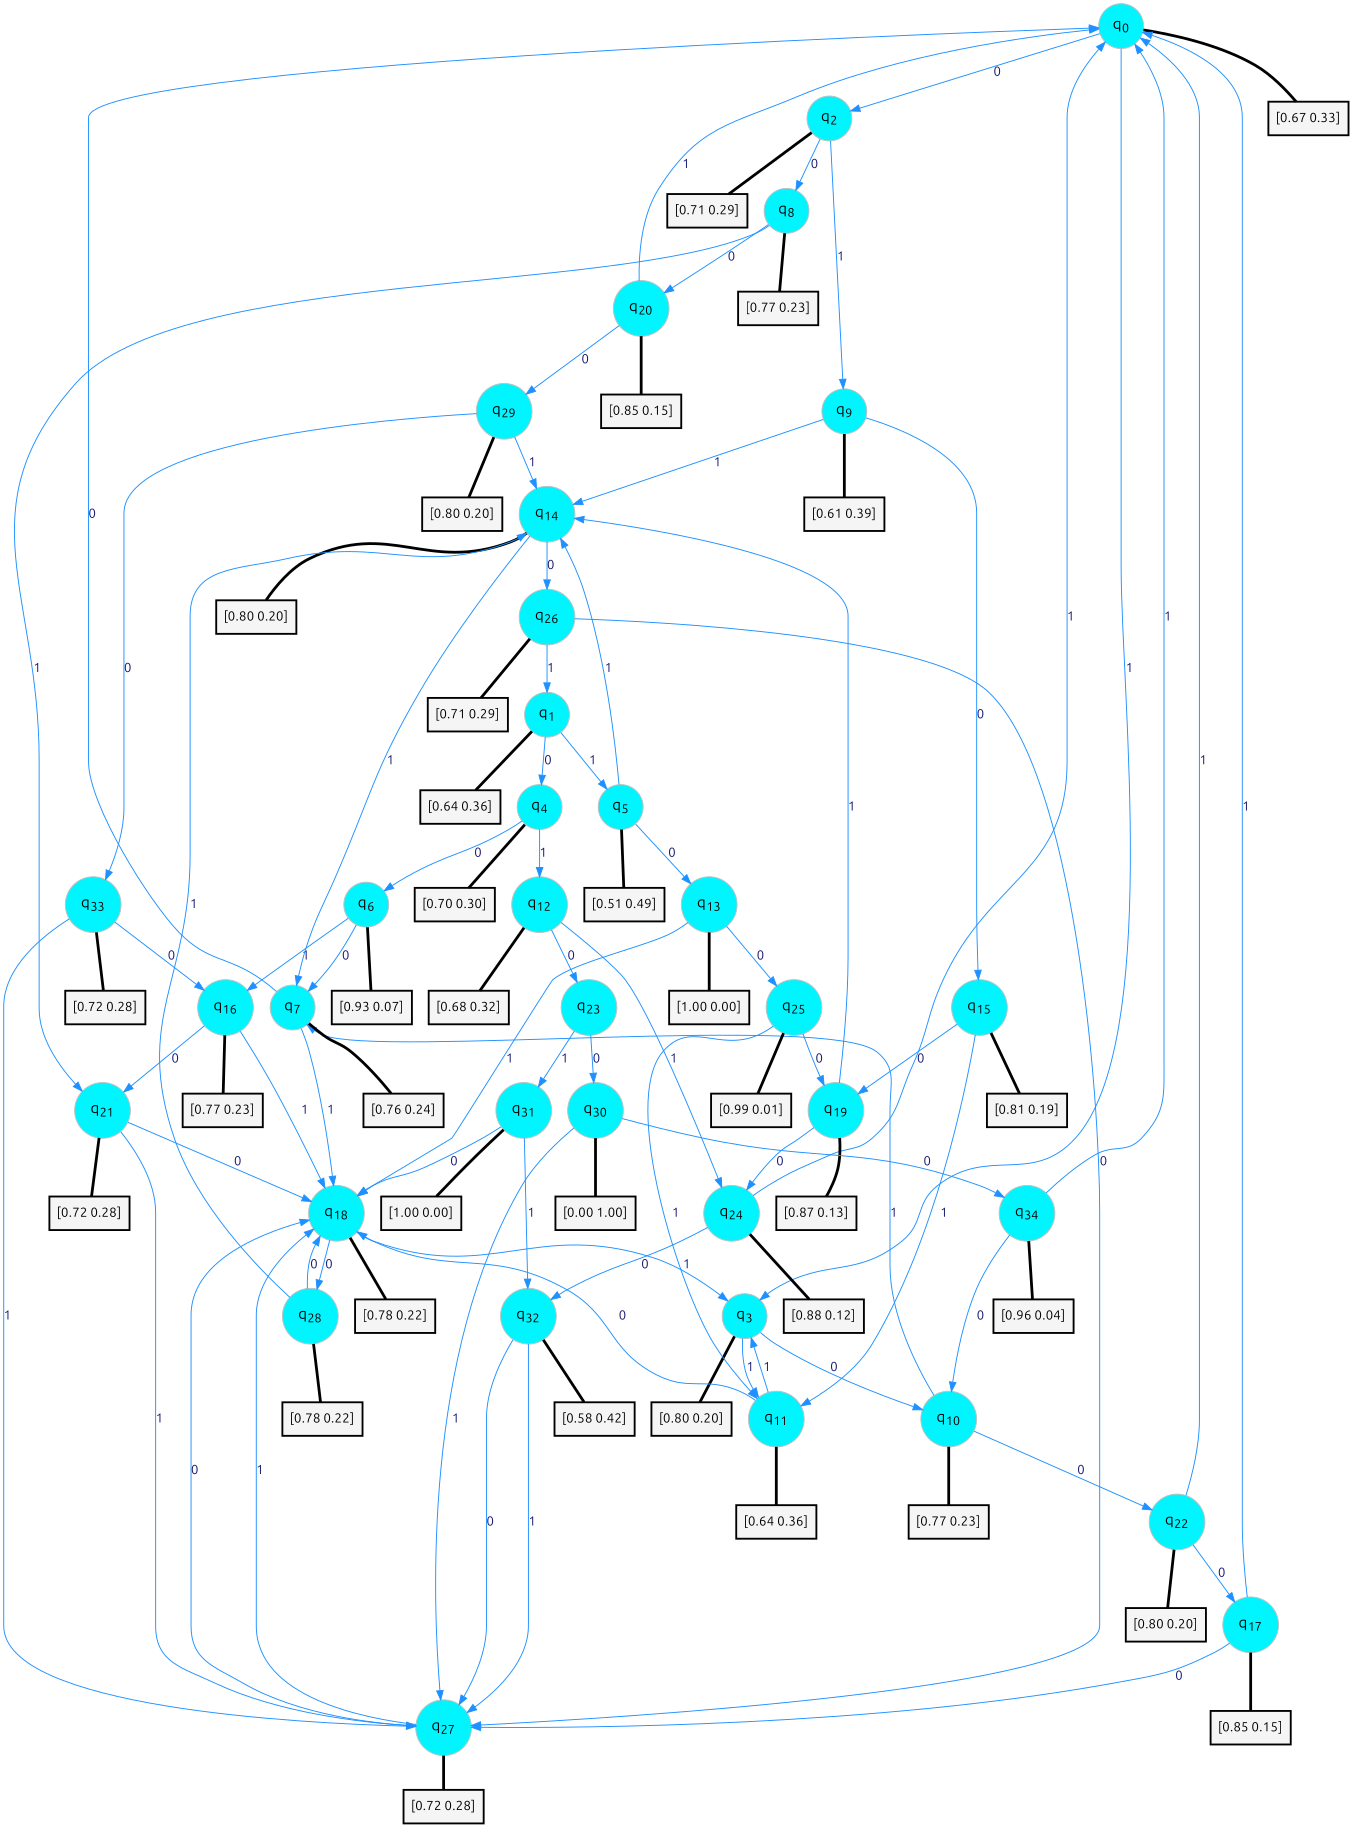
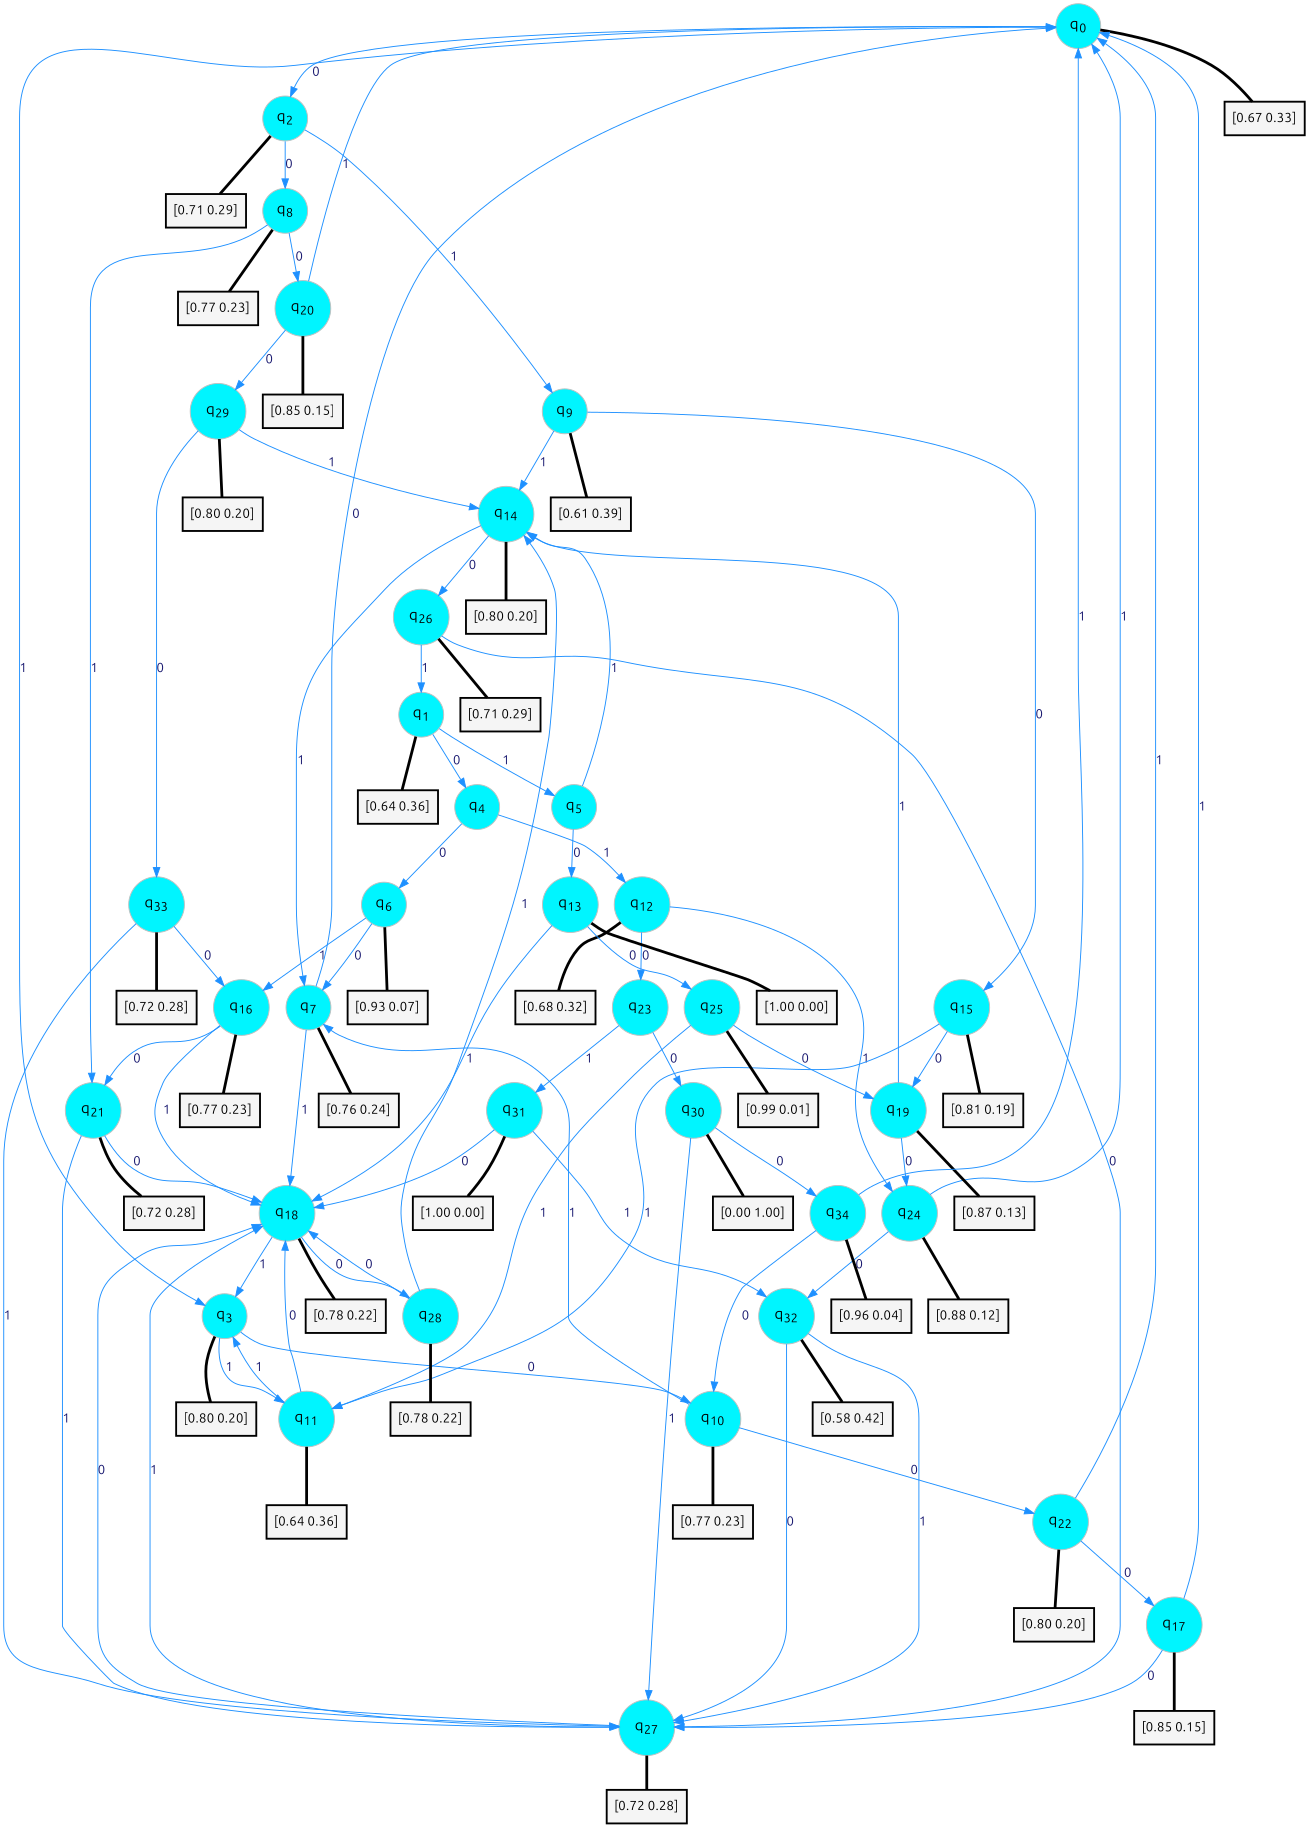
node "[0.70 0.30]": removed
node "[0.51 0.49]": removed
